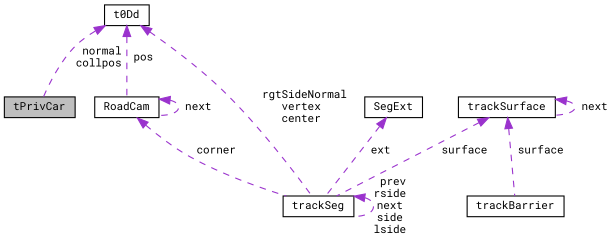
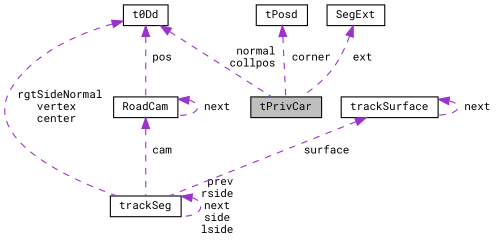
node "tPosd": added
edge "trackSeg" -> "RoadCam": label " corner" -> " cam"
edge "trackSeg" -> "SegExt": now "tPrivCar" -> "SegExt"
node "trackBarrier": removed
